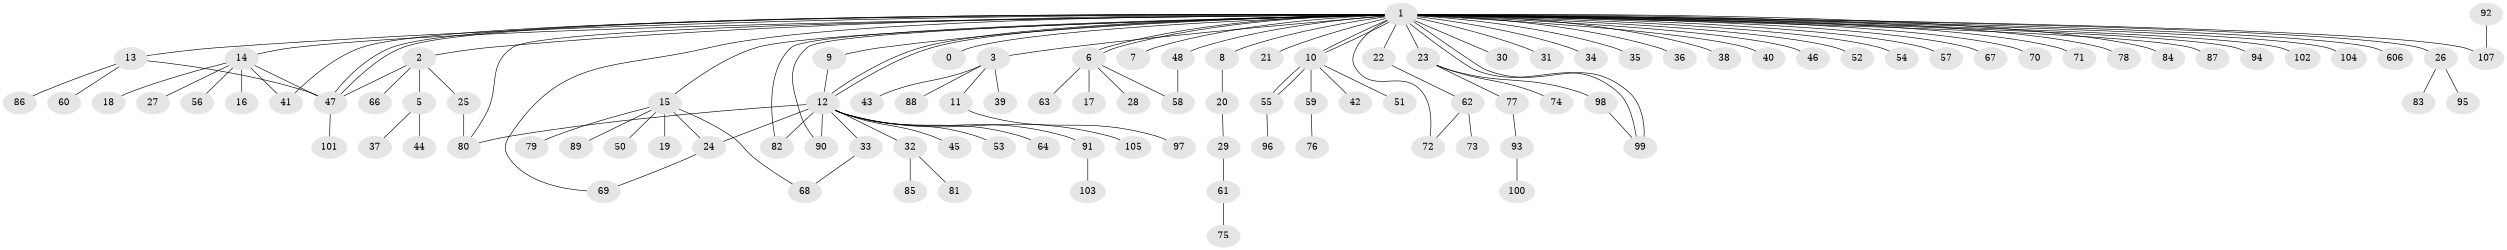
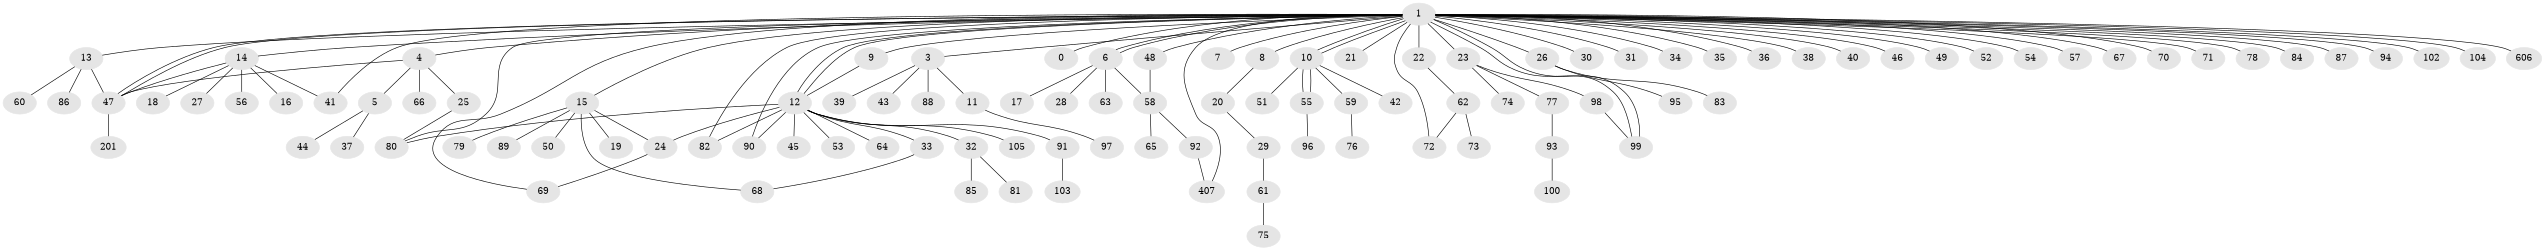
node "2": label "2" -> "4"
node "49": added
node "107": label "107" -> "407"
edge "58" -- "92": added
node "101": label "101" -> "201"
node "65": added
